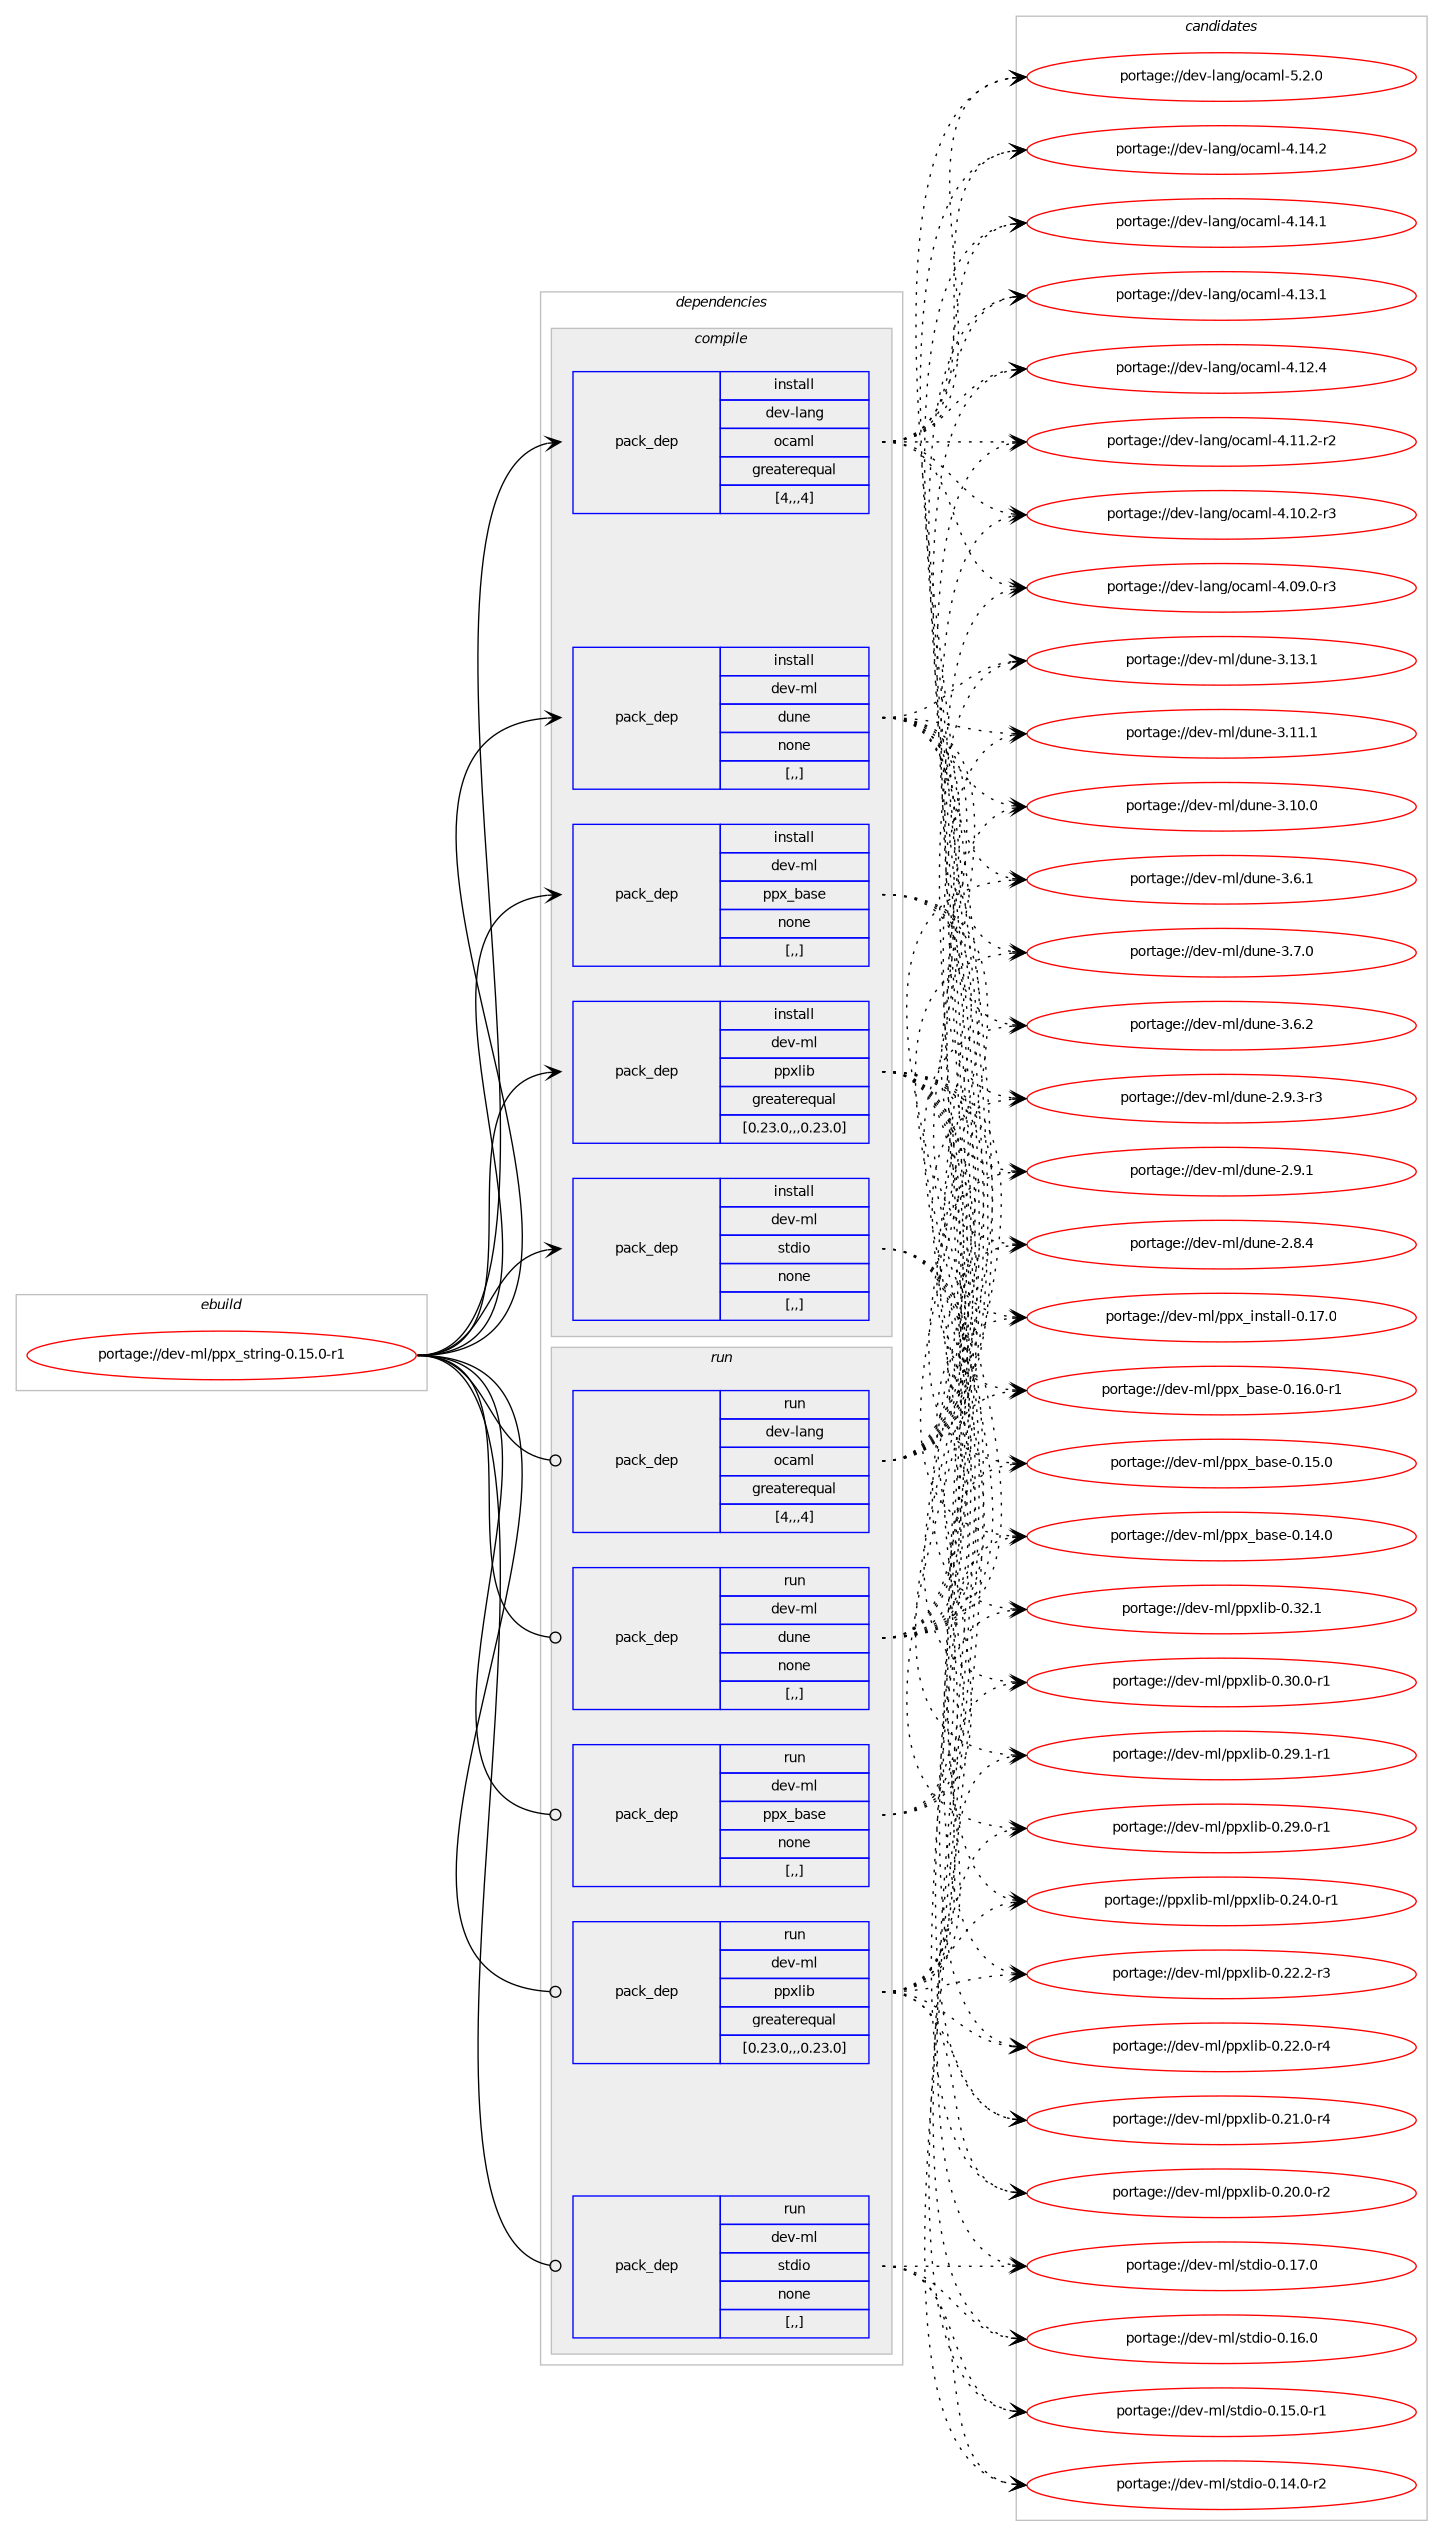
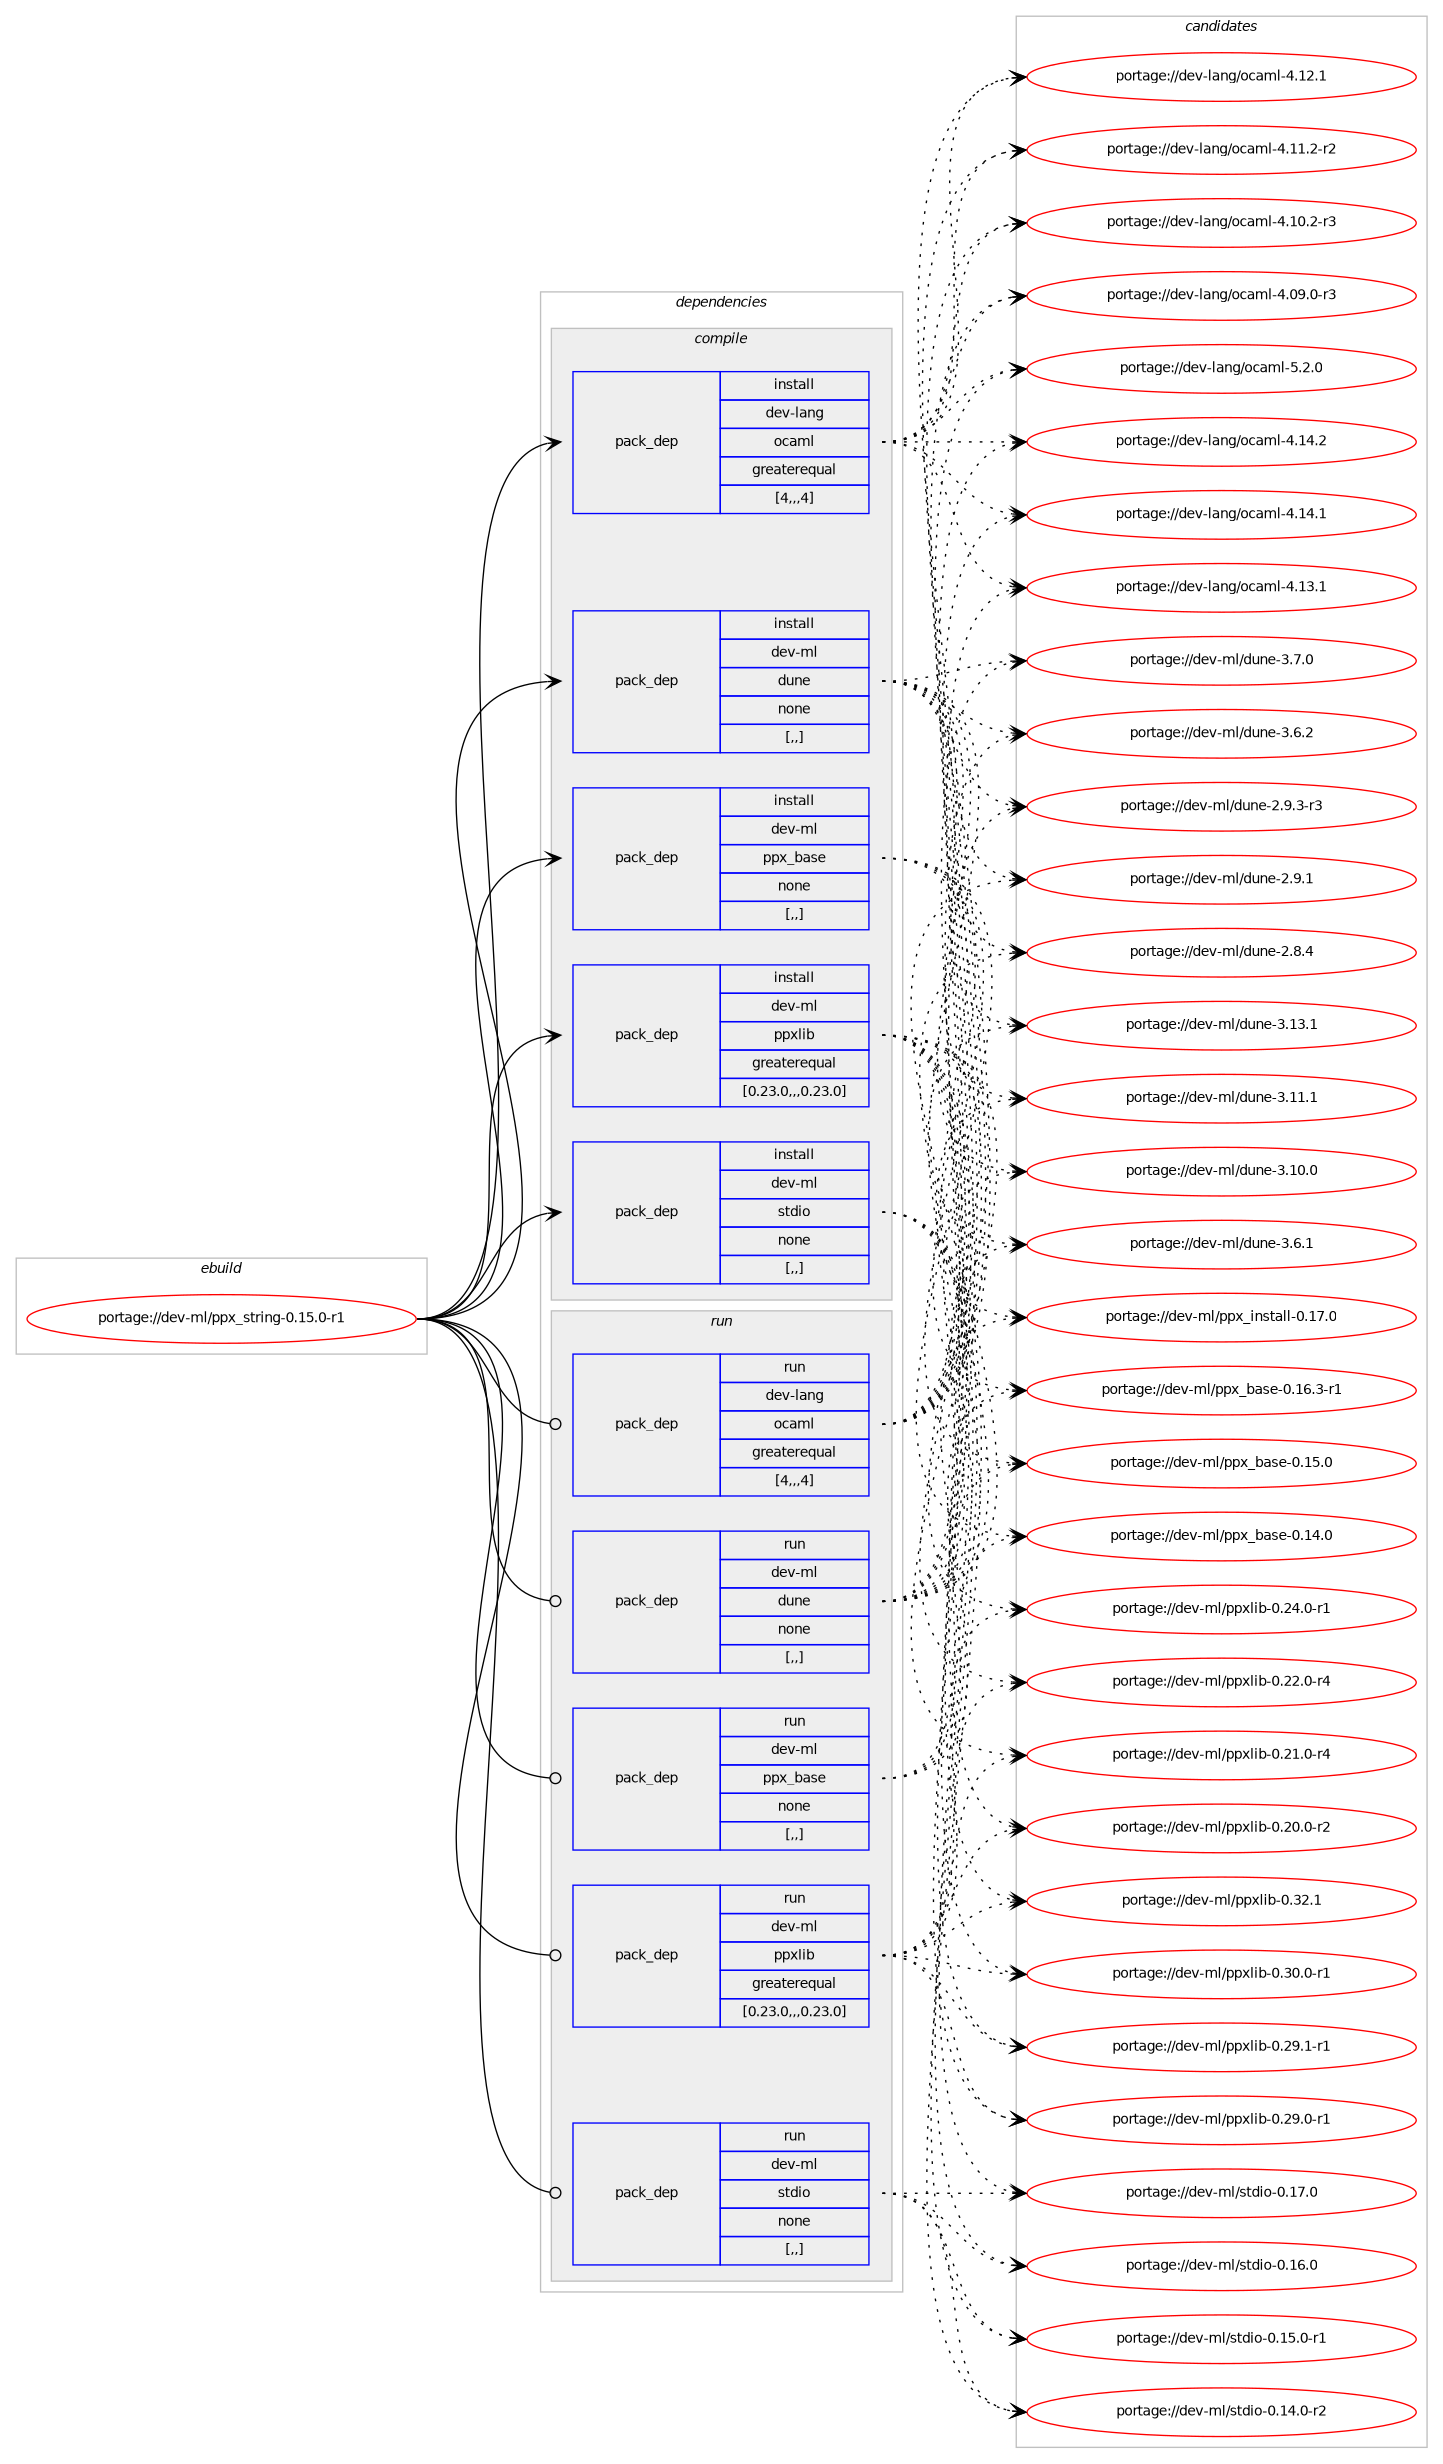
node "portage://dev-lang/ocaml-4.12.4": label "portage://dev-lang/ocaml-4.12.4" -> "portage://dev-lang/ocaml-4.12.1"
node "portage://dev-ml/ppx_base-0.16.0-r1": label "portage://dev-ml/ppx_base-0.16.0-r1" -> "portage://dev-ml/ppx_base-0.16.3-r1"
node "portage://ppxlib-ml/ppxlib-0.24.0-r1": label "portage://ppxlib-ml/ppxlib-0.24.0-r1" -> "portage://dev-ml/ppxlib-0.24.0-r1"
node "portage://dev-ml/ppxlib-0.22.2-r3": removed
